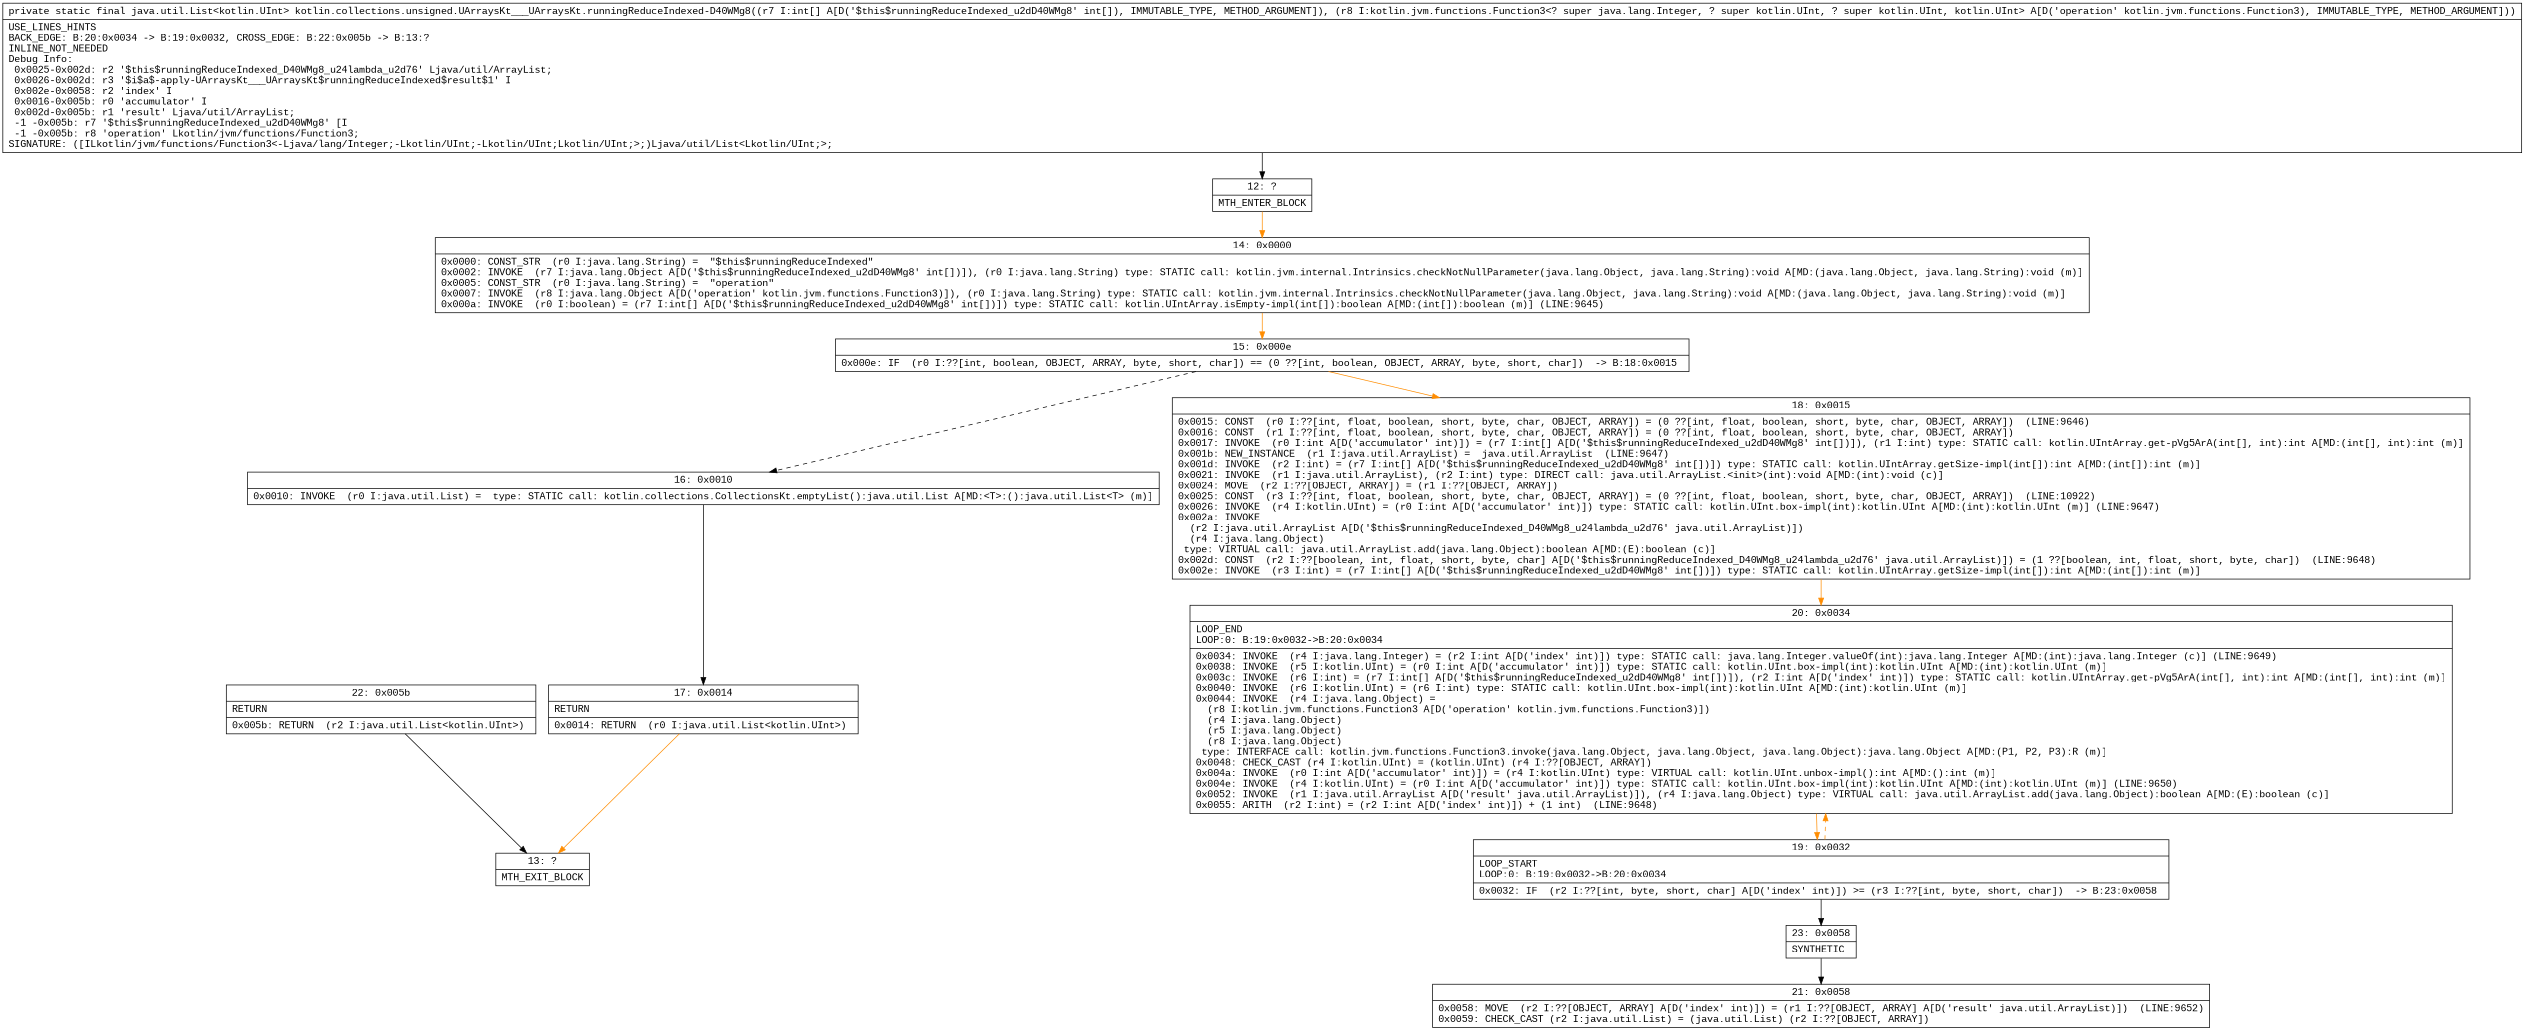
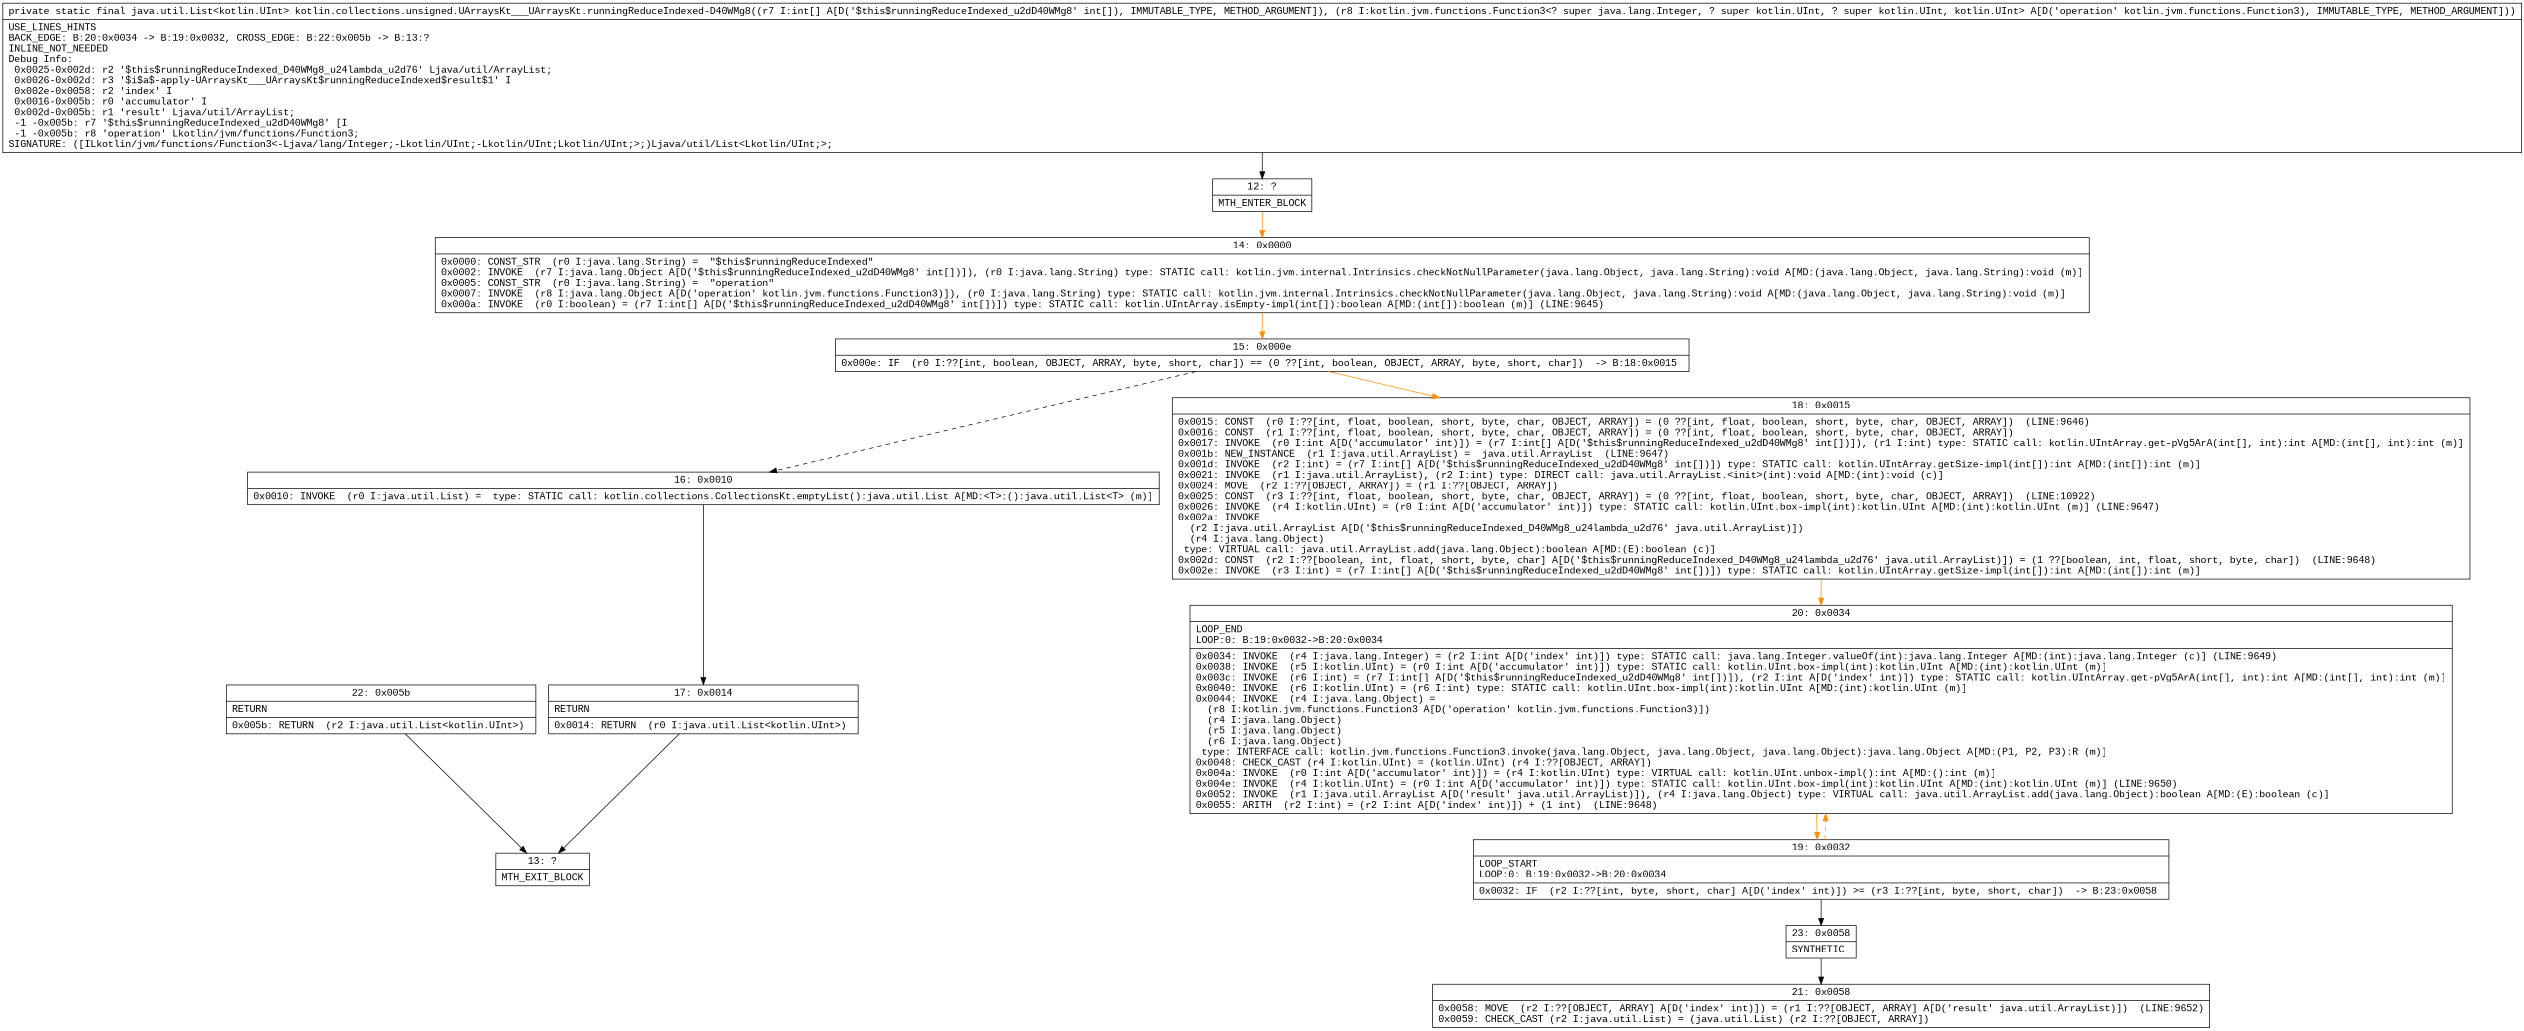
node "20: 0x0034": text "(r8 I:java.lang.Object)" -> "(r6 I:java.lang.Object)"
edge "17: 0x0014" -> "13: ?": color darkorange -> black
